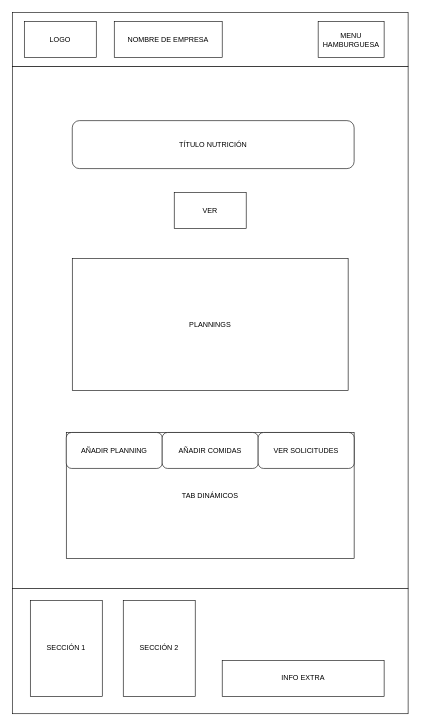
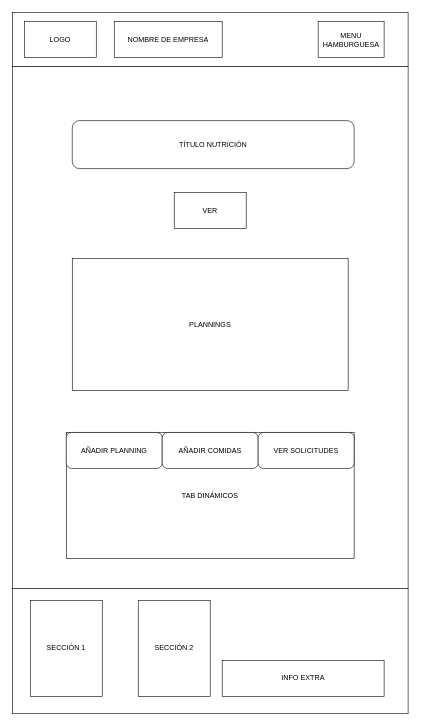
node "SECCIÓN 2": moved (159, 648) -> (174, 648)
